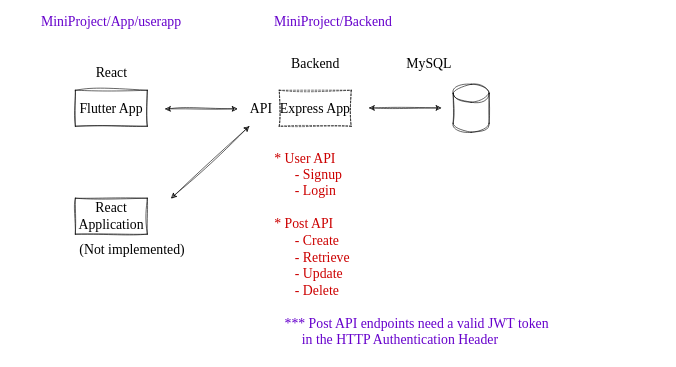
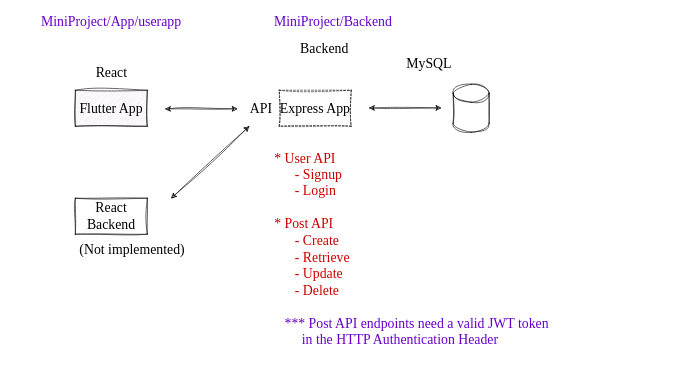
node "Backend": moved (315, 63) -> (324, 48)
node "Flutter App": fillcolor #ffffff -> #e1d5e7
node "React Application": label "React Application" -> "React Backend"
